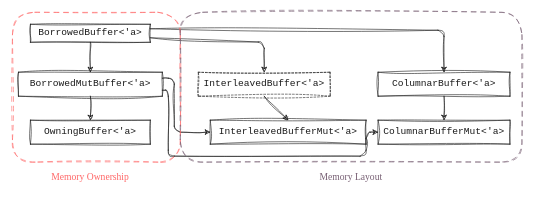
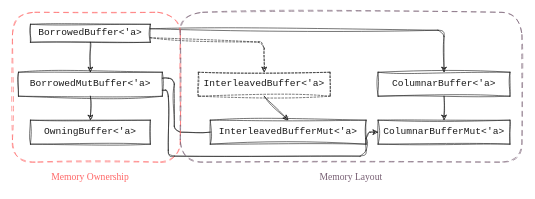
edge "BorrowedBuffer<'a>" -> "InterleavedBuffer<'a>": style solid -> dashed
edge "BorrowedMutBuffer<'a>" -> "InterleavedBufferMut<'a>": arrowhead classic -> none
